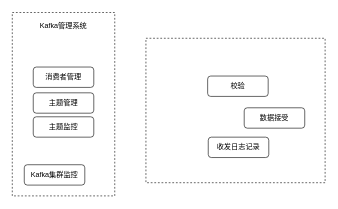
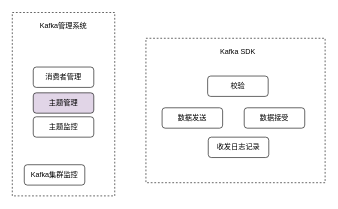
node "Kafka SDK": added
node "主题管理": fillcolor #ffffff -> #e1d5e7
node "数据发送": added
